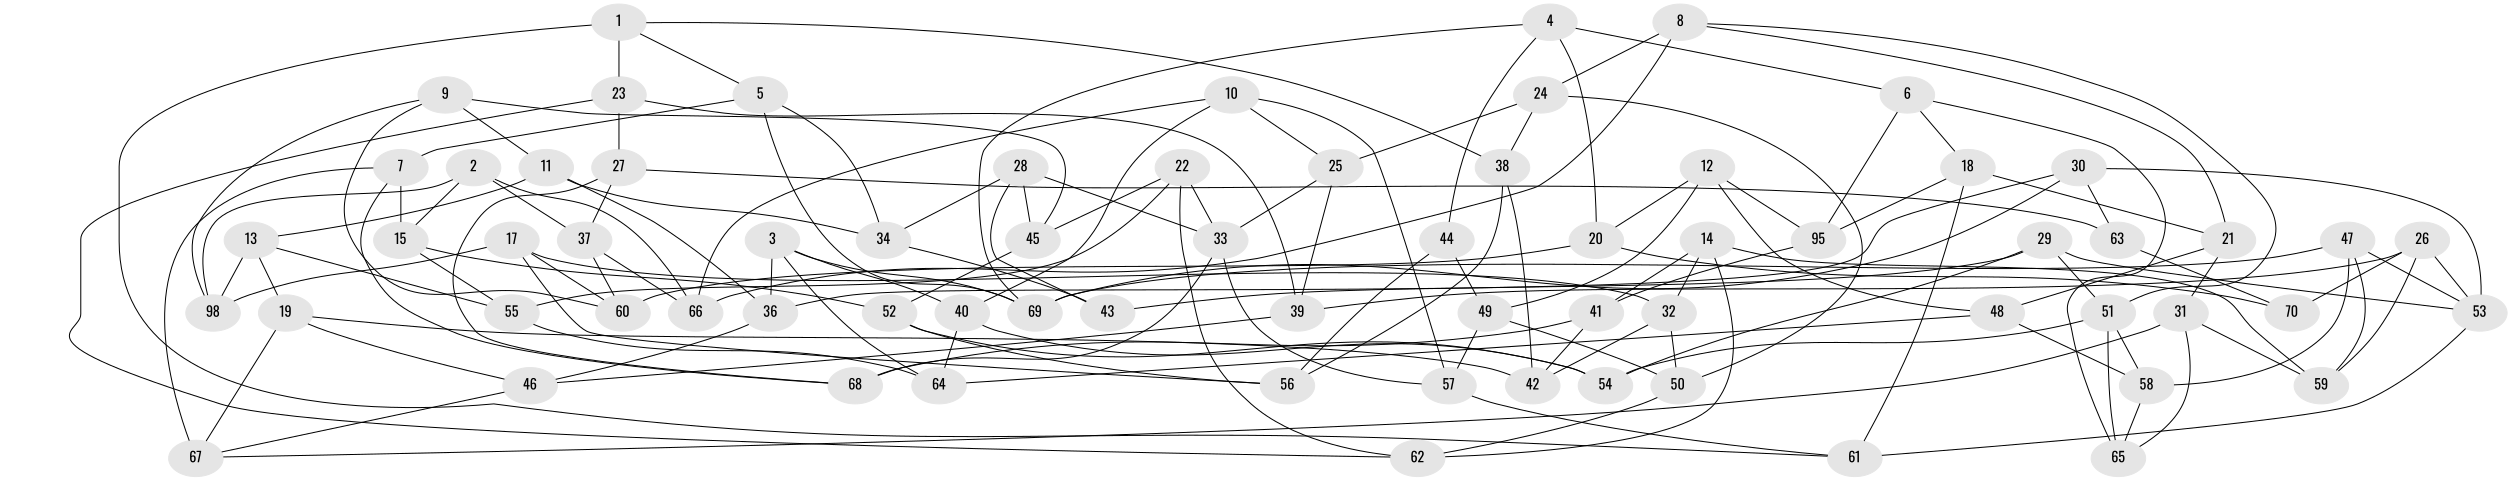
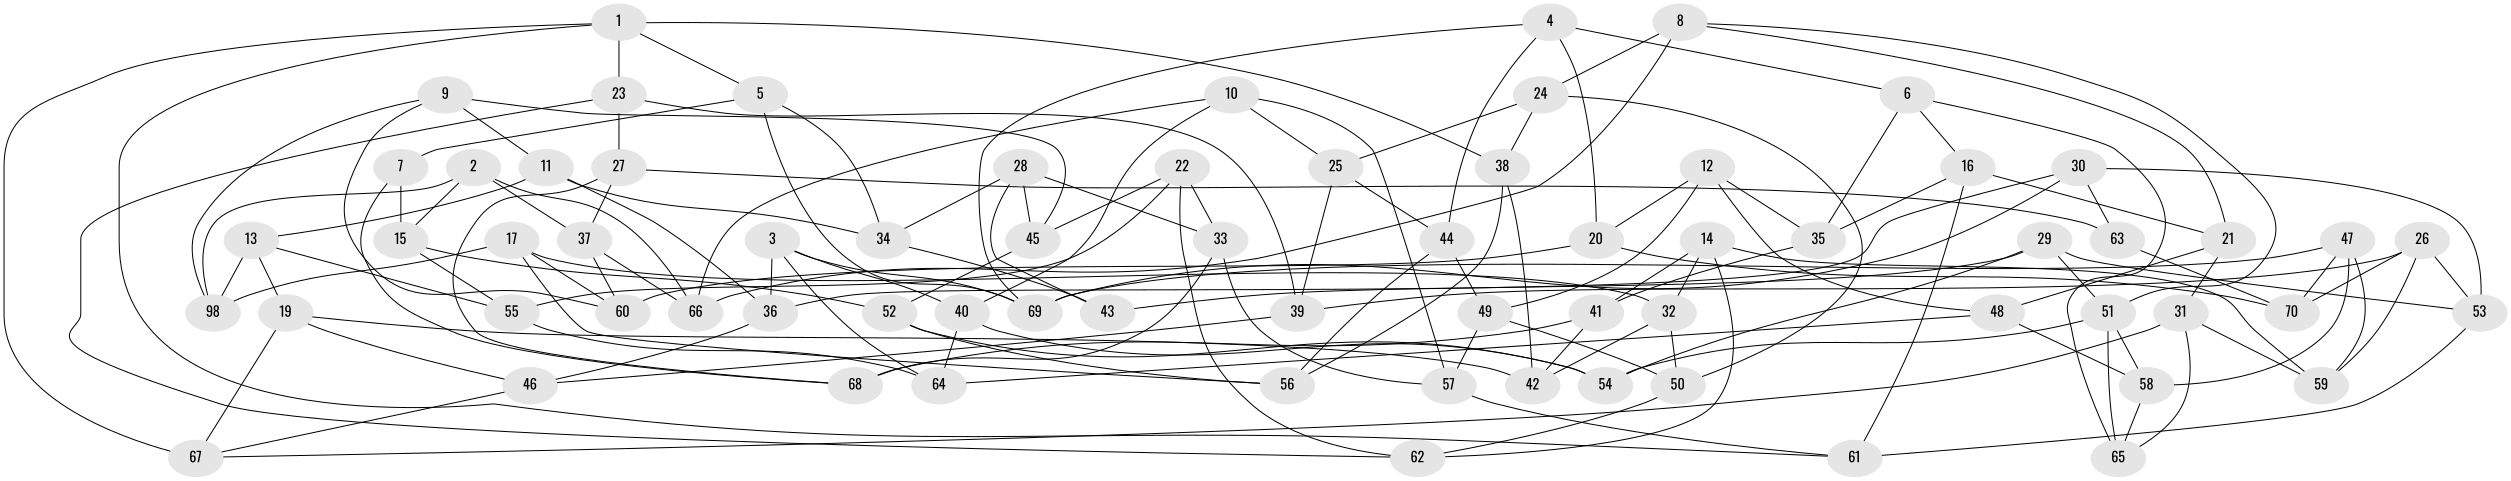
node "18": label "18" -> "16"
edge "25" -- "33": now "25" -- "44"
edge "7" -- "67": now "1" -- "67"
node "95": label "95" -> "35"
edge "47" -- "53": now "47" -- "70"
